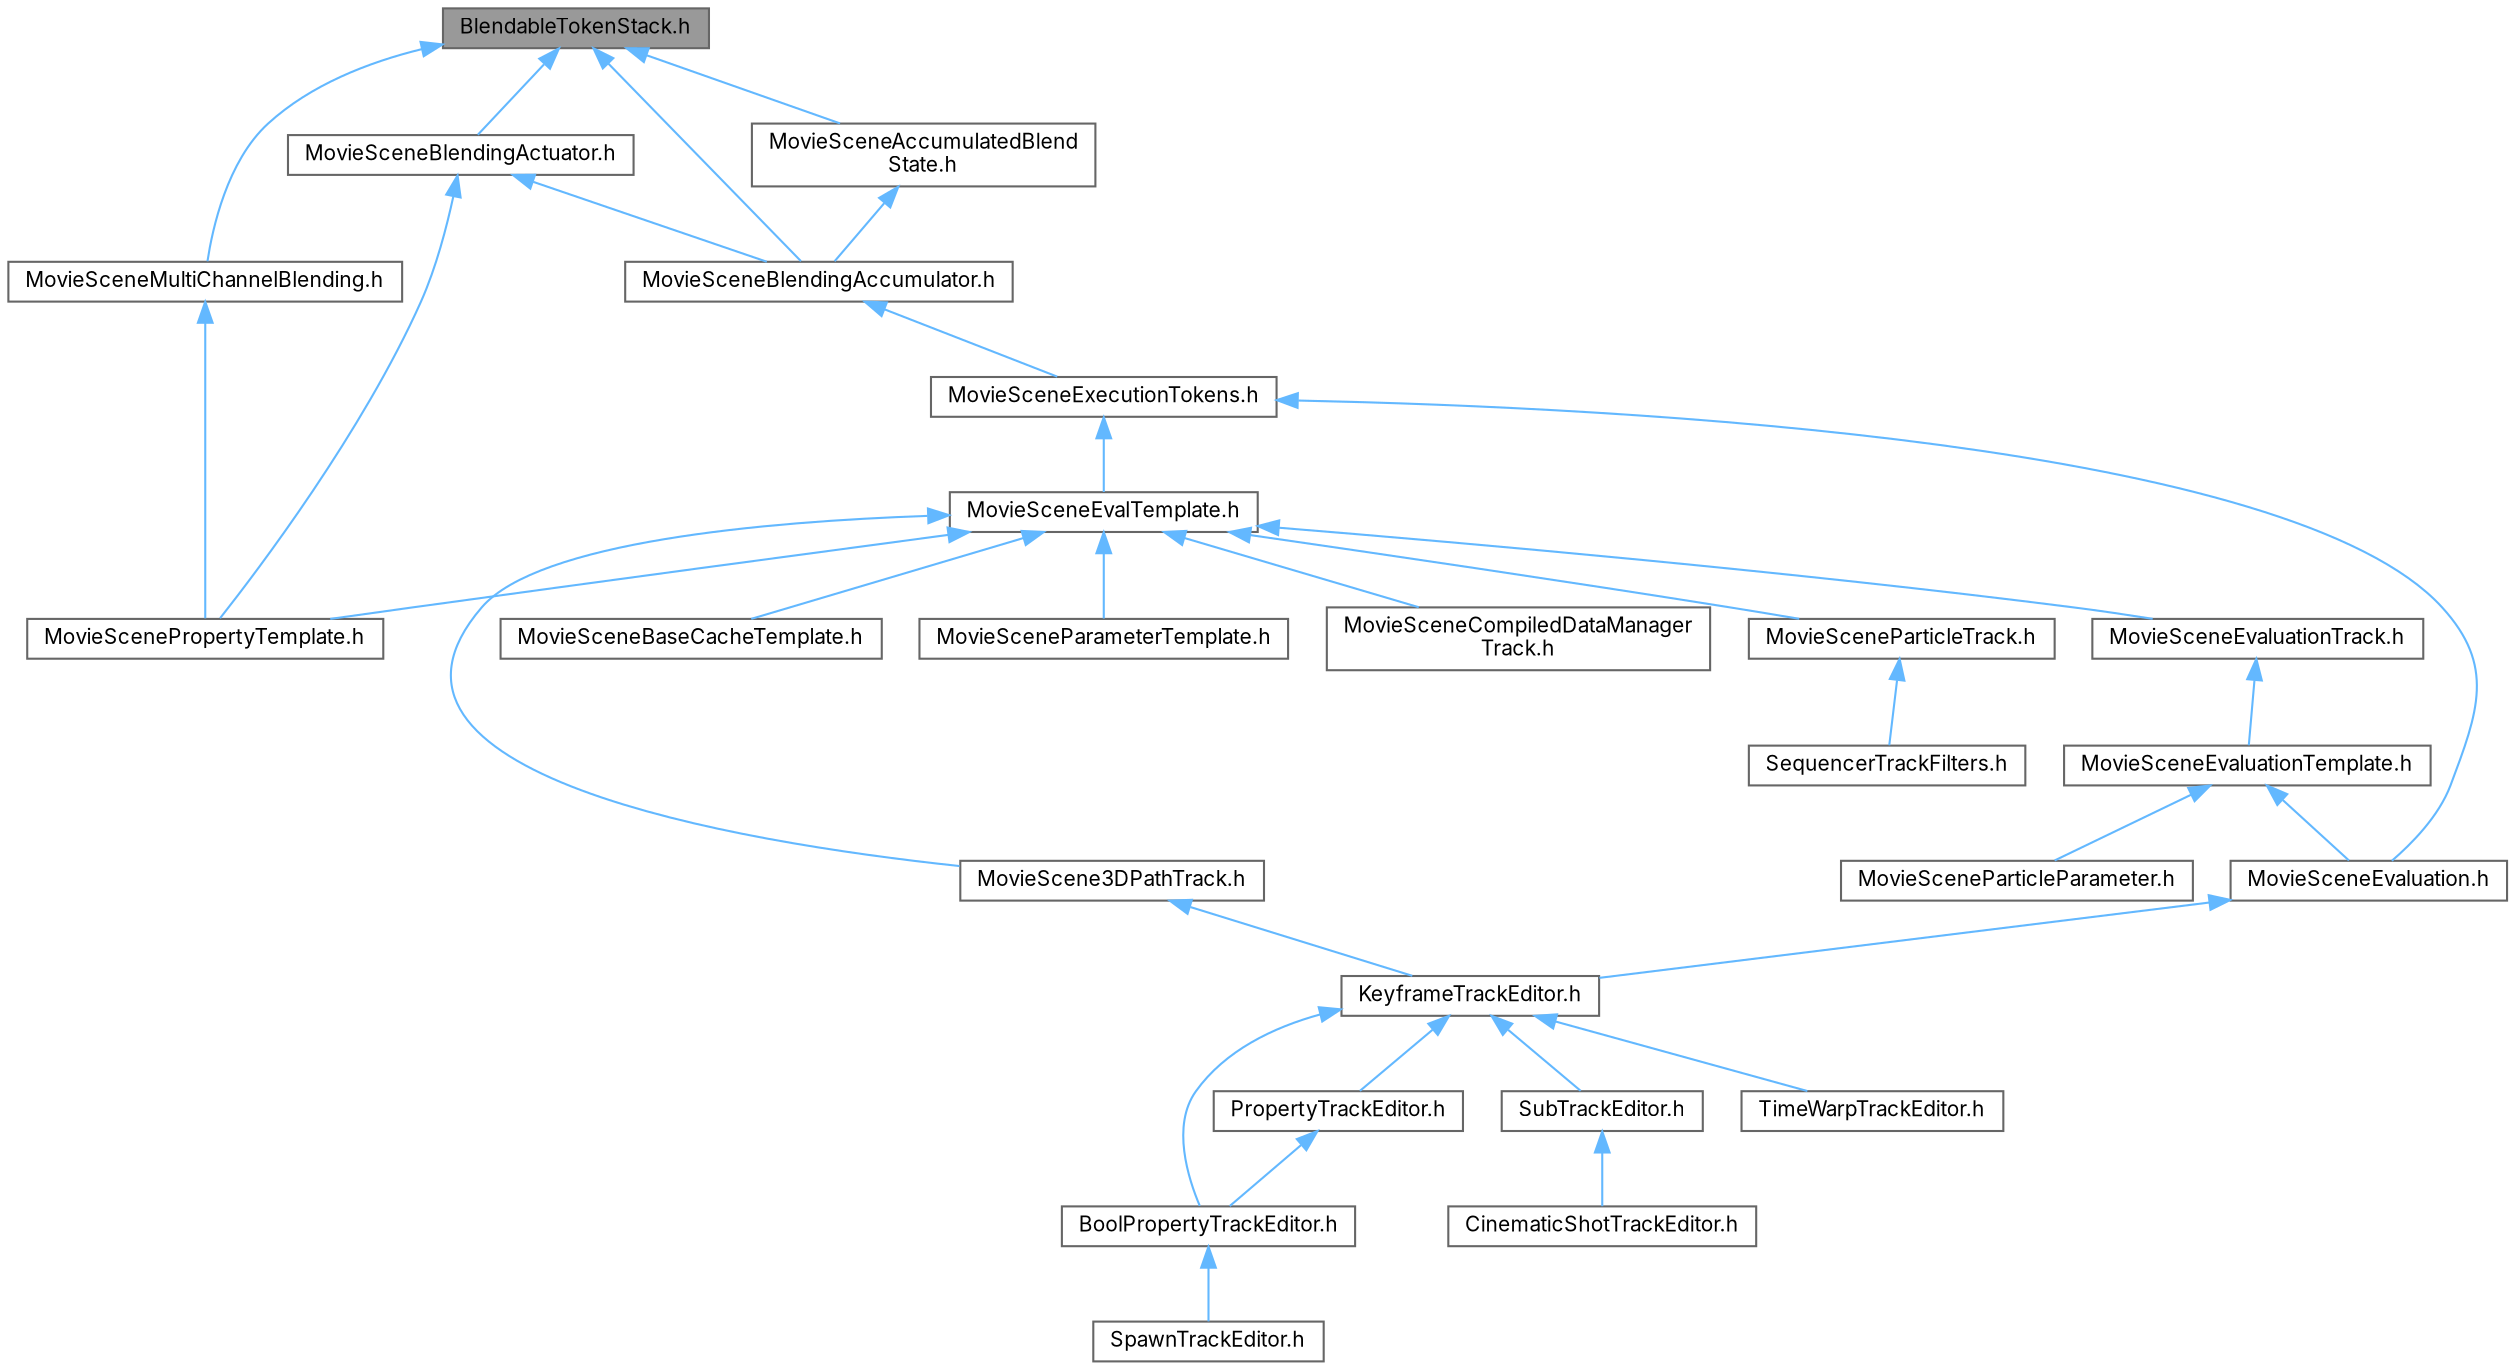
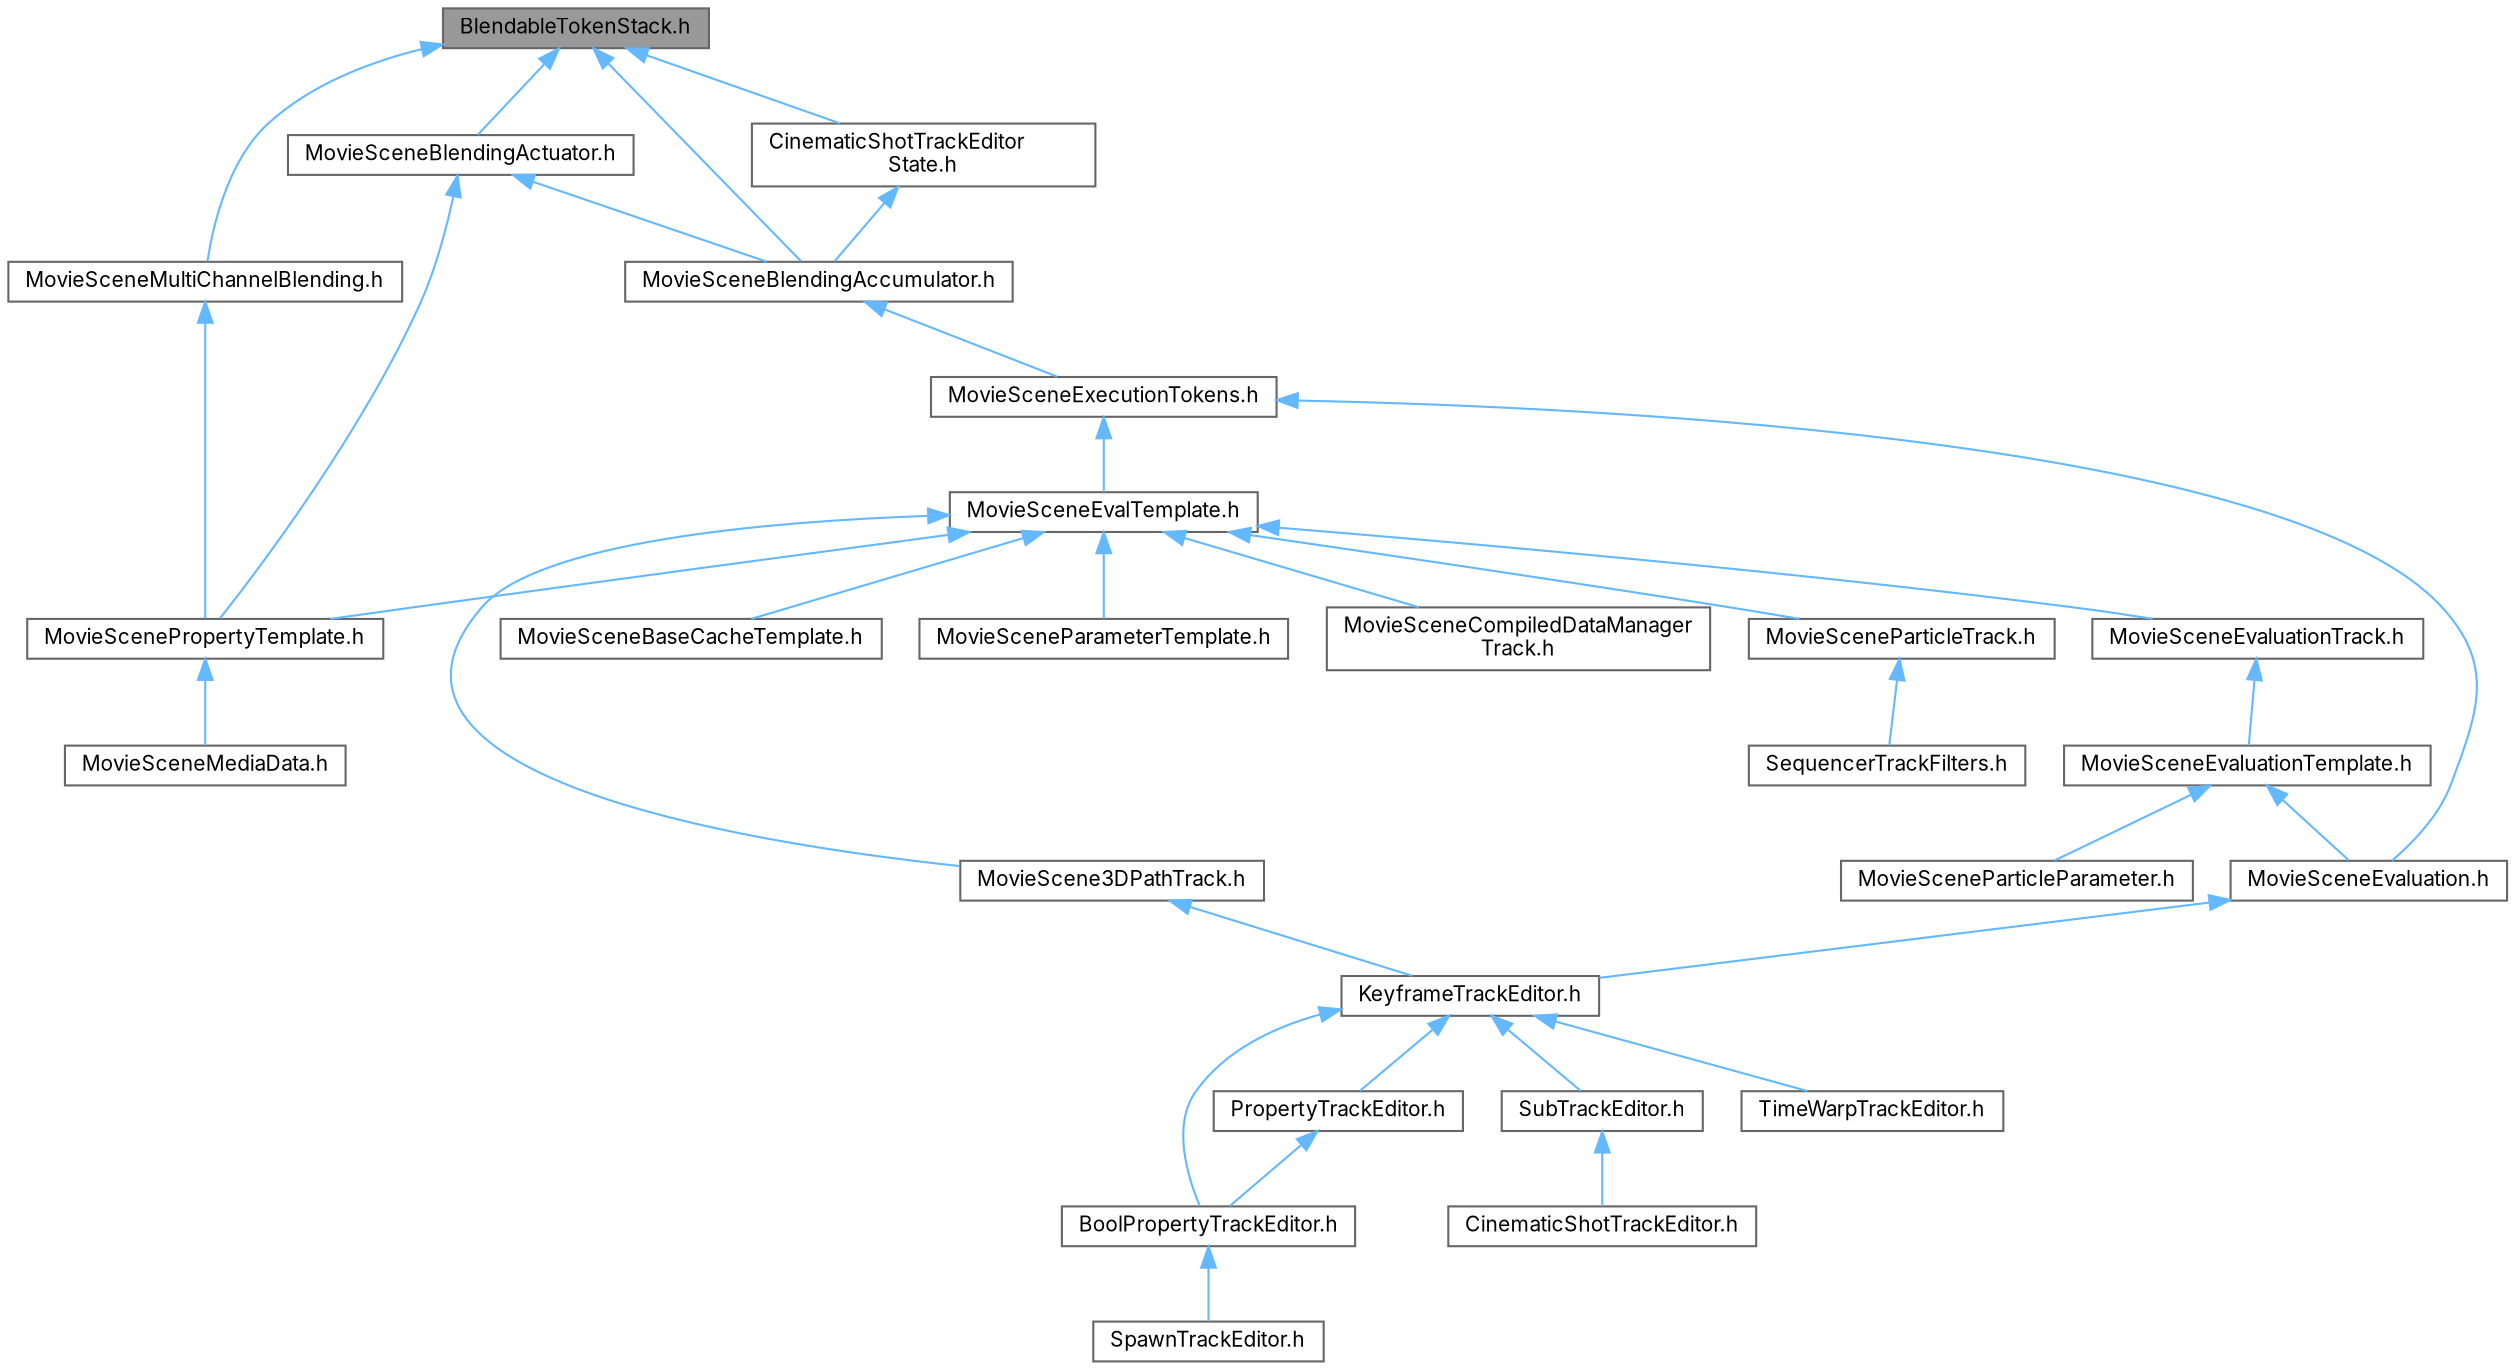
node "MovieSceneAccumulatedBlend State.h": label "MovieSceneAccumulatedBlend State.h" -> "CinematicShotTrackEditor State.h"
node "MovieSceneMediaData.h": added
